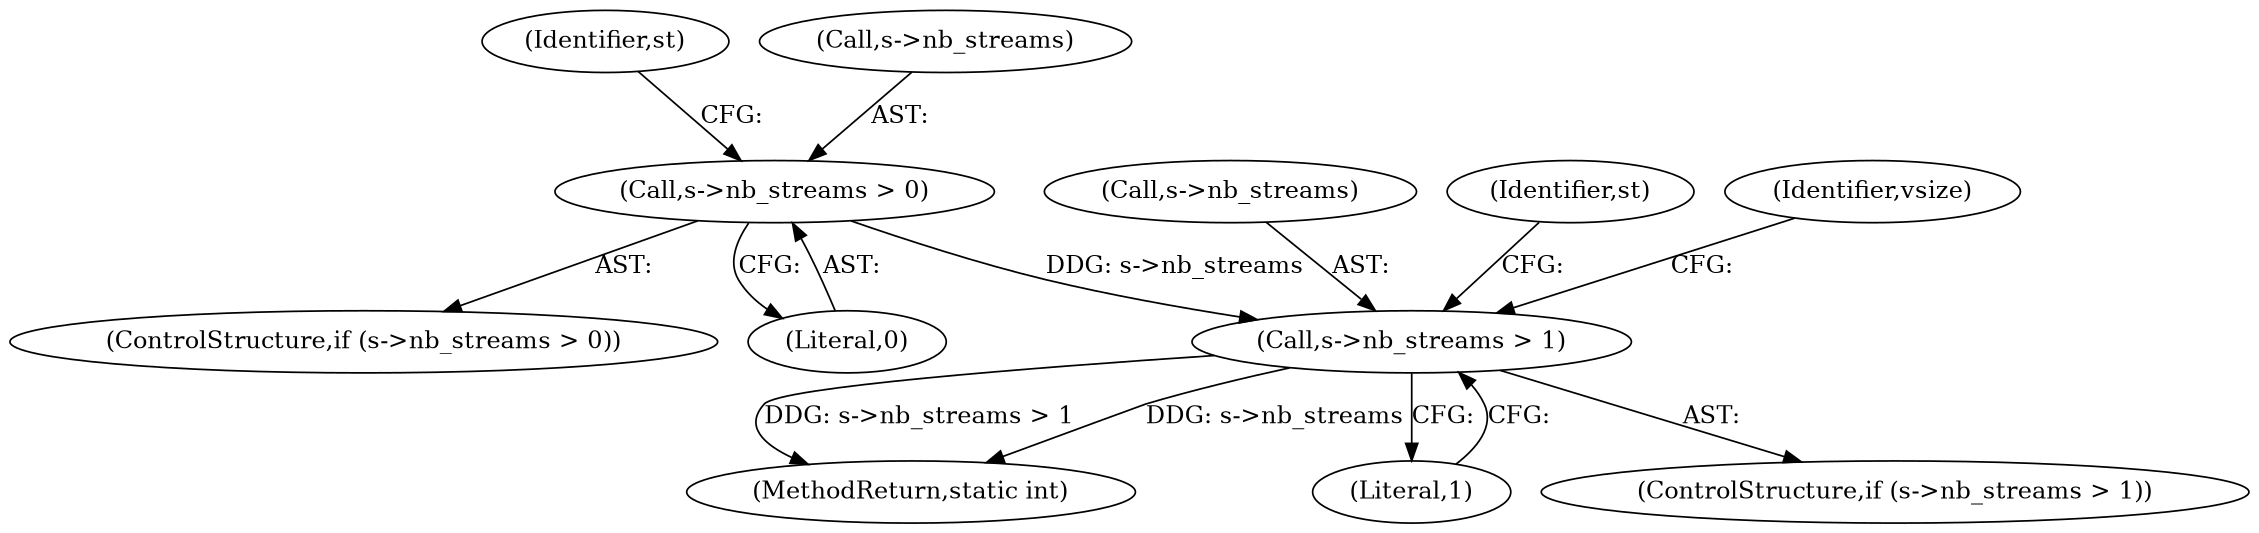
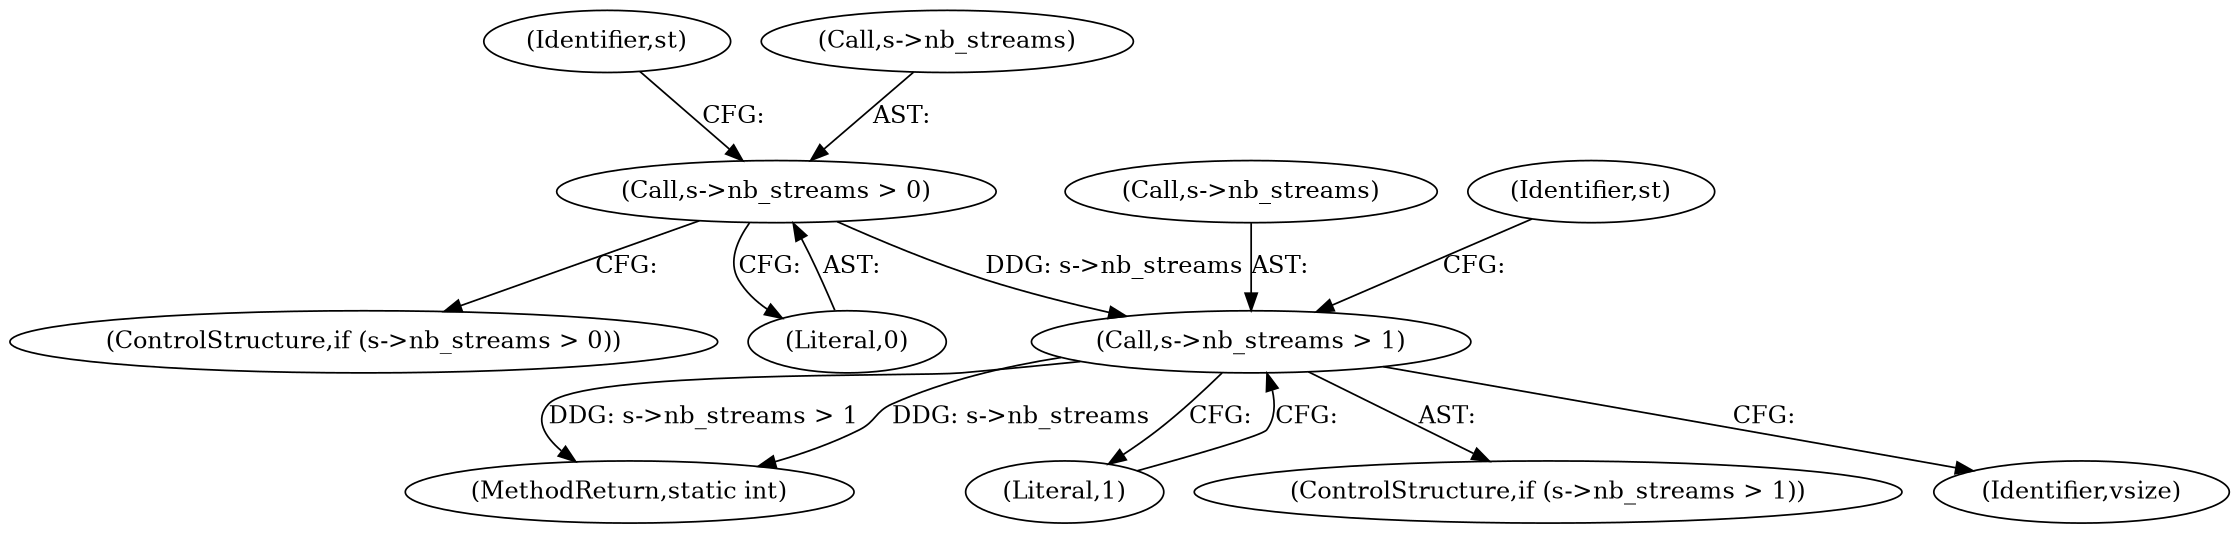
edge "(Identifier,vsize)" -> "(Call,s->nb_streams > 1)": reversed
edge "(Call,s->nb_streams > 0)" -> "(ControlStructure,if (s->nb_streams > 0))": label "AST: " -> "CFG: "
